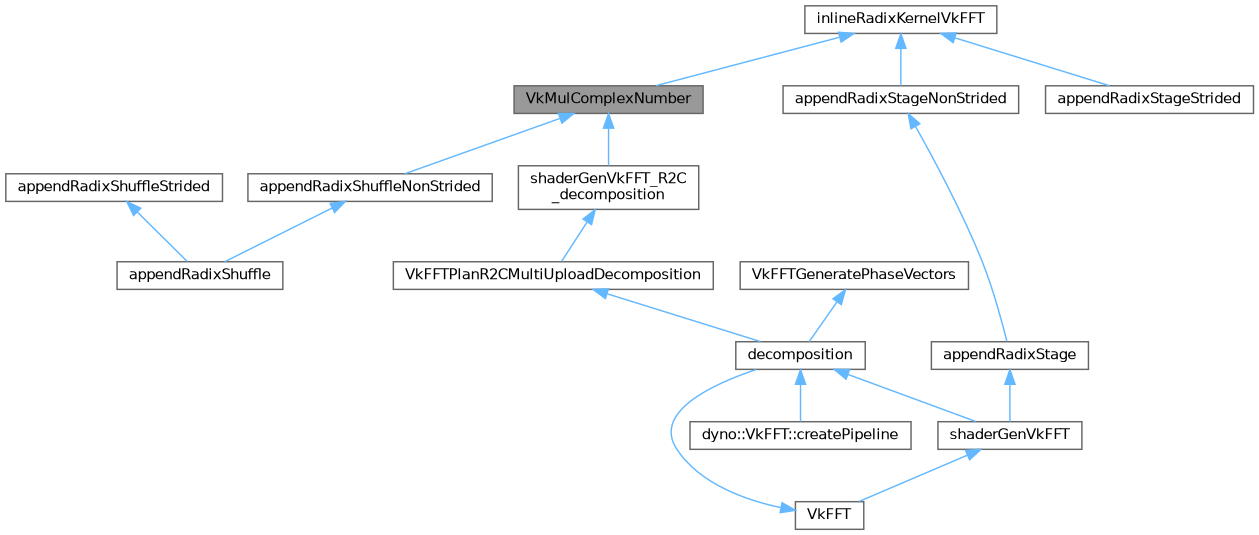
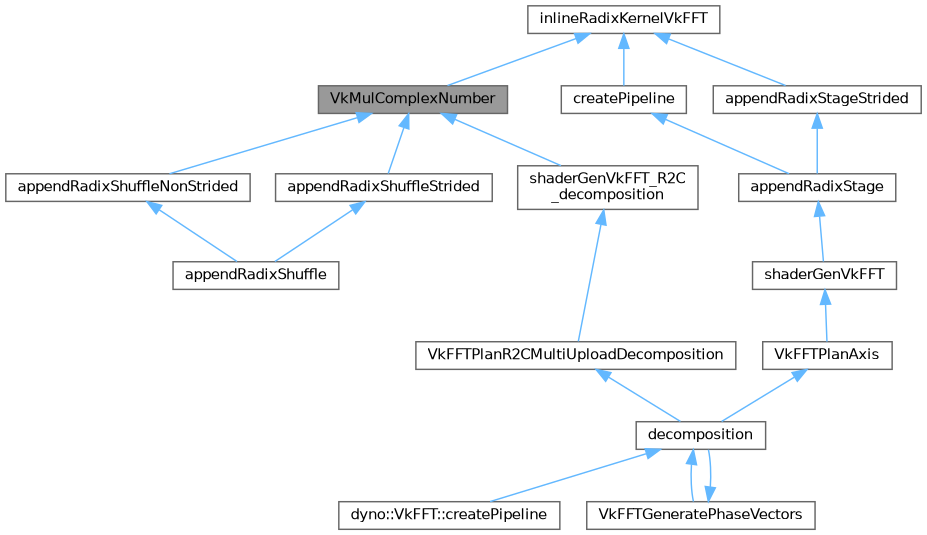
node "appendRadixStageNonStrided": label "appendRadixStageNonStrided" -> "createPipeline"
edge "appendRadixShuffleStrided" -> "VkMulComplexNumber": added
edge "appendRadixStage" -> "appendRadixStageStrided": added
edge "shaderGenVkFFT" -> "decomposition": now "VkFFTGeneratePhaseVectors" -> "decomposition"
node "VkFFT": label "VkFFT" -> "VkFFTPlanAxis"
